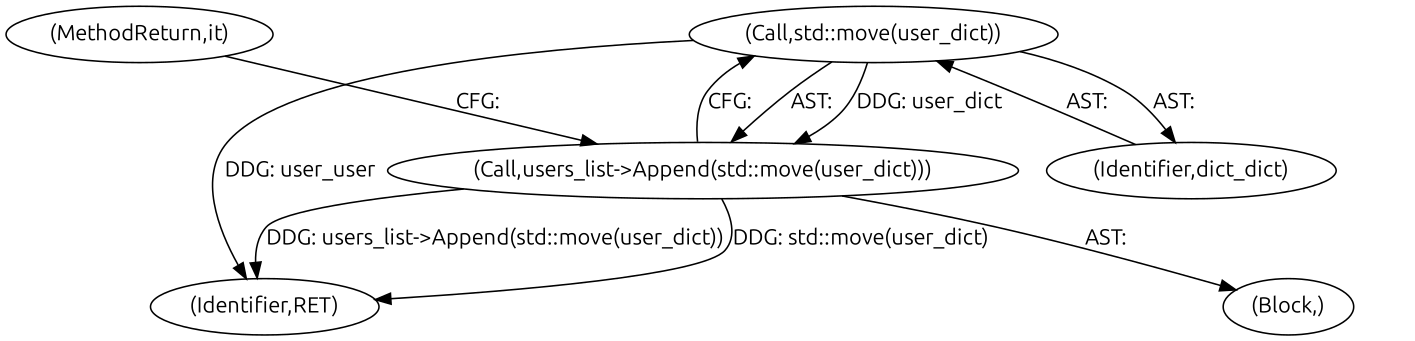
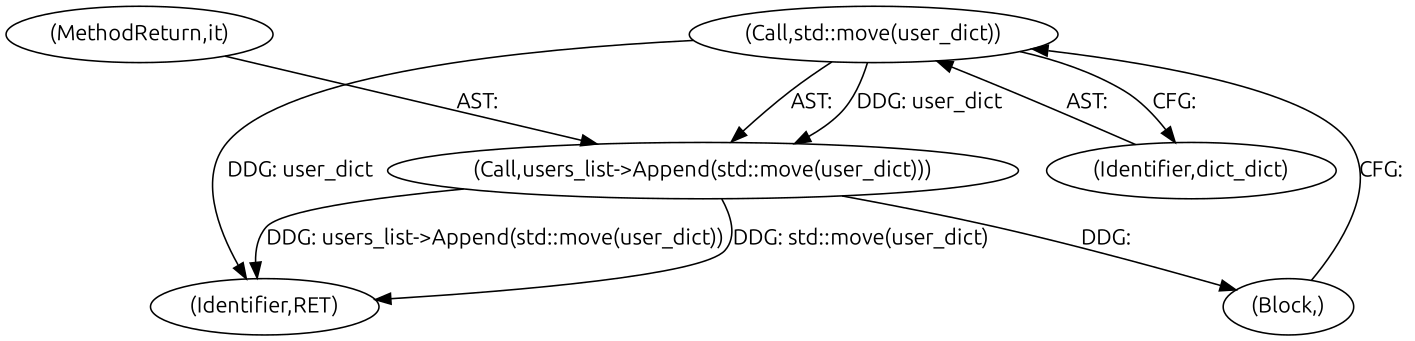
edge "(Call,users_list->Append(std::move(user_dict)))" -> "(Call,std::move(user_dict))": now "(Block,)" -> "(Call,std::move(user_dict))"
edge "(MethodReturn,it)" -> "(Call,users_list->Append(std::move(user_dict)))": label "CFG: " -> "AST: "
edge "(Call,std::move(user_dict))" -> "(Identifier,dict_dict)": label "AST: " -> "CFG: "
edge "(Call,std::move(user_dict))" -> "(Identifier,RET)": label "DDG: user_user" -> "DDG: user_dict"
edge "(Call,users_list->Append(std::move(user_dict)))" -> "(Block,)": label "AST: " -> "DDG: "
